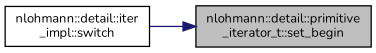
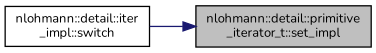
node "nlohmann::detail::primitive _iterator_t::set_begin": label "nlohmann::detail::primitive _iterator_t::set_begin" -> "nlohmann::detail::primitive _iterator_t::set_impl"
